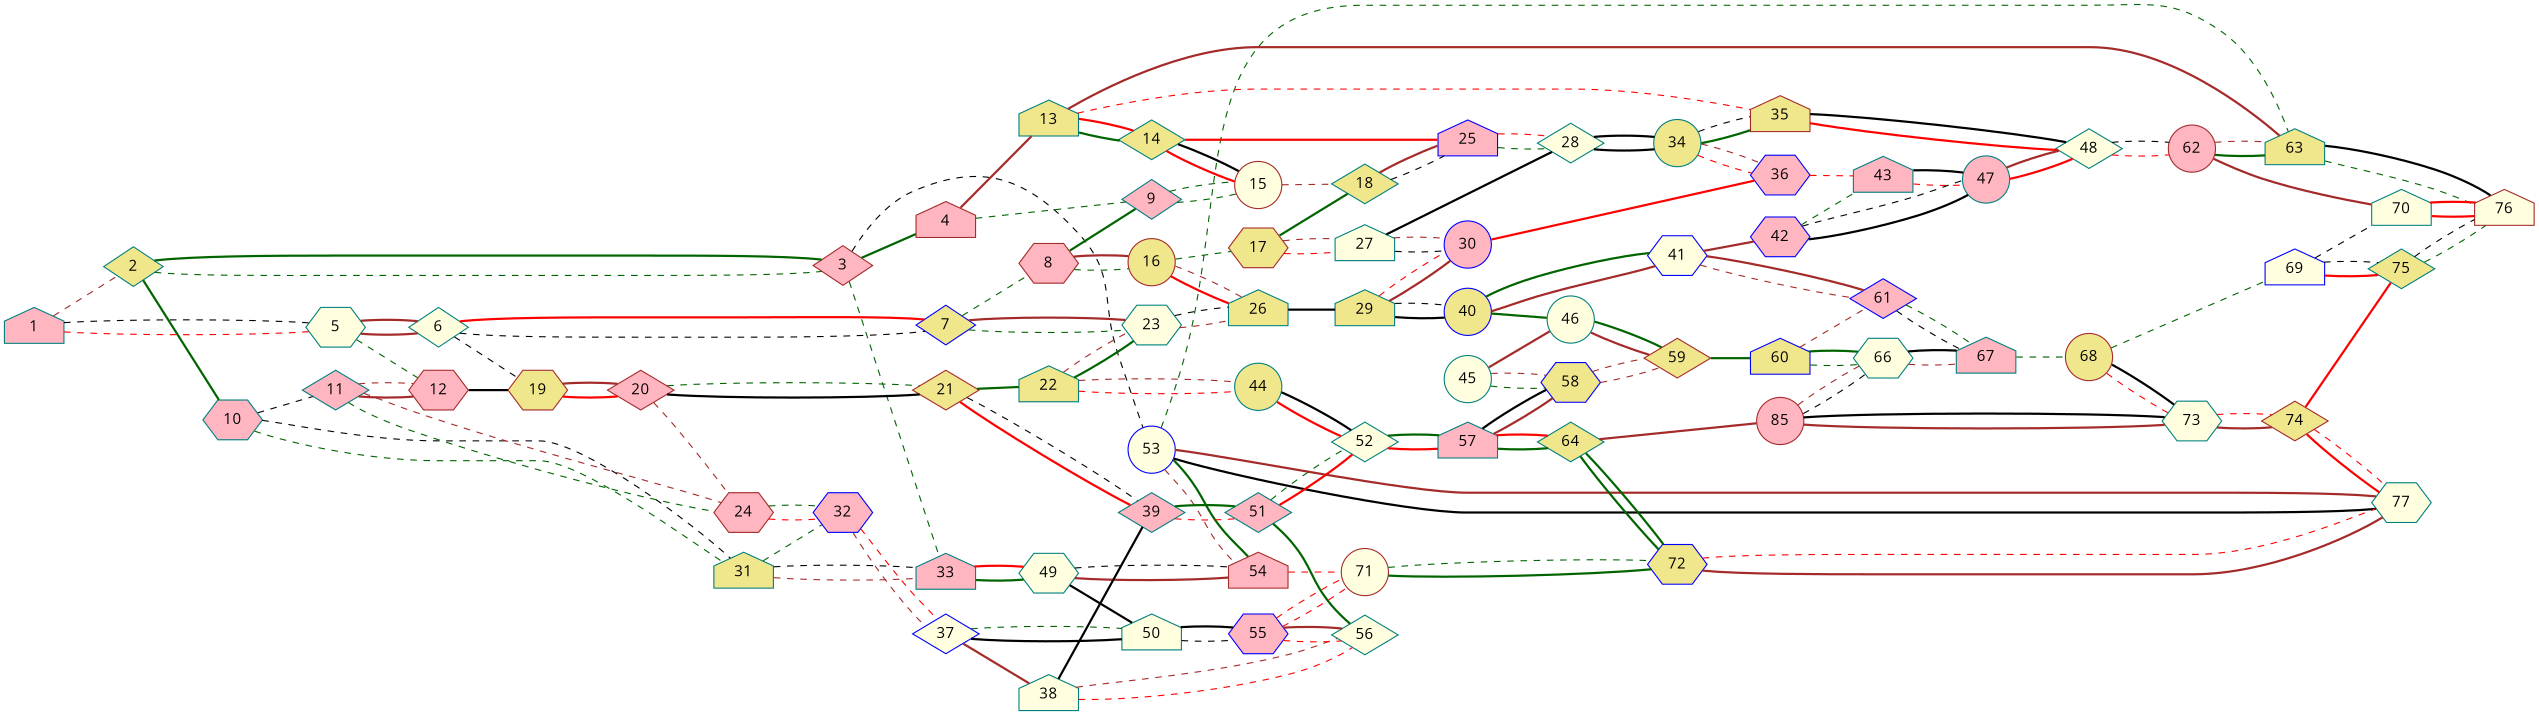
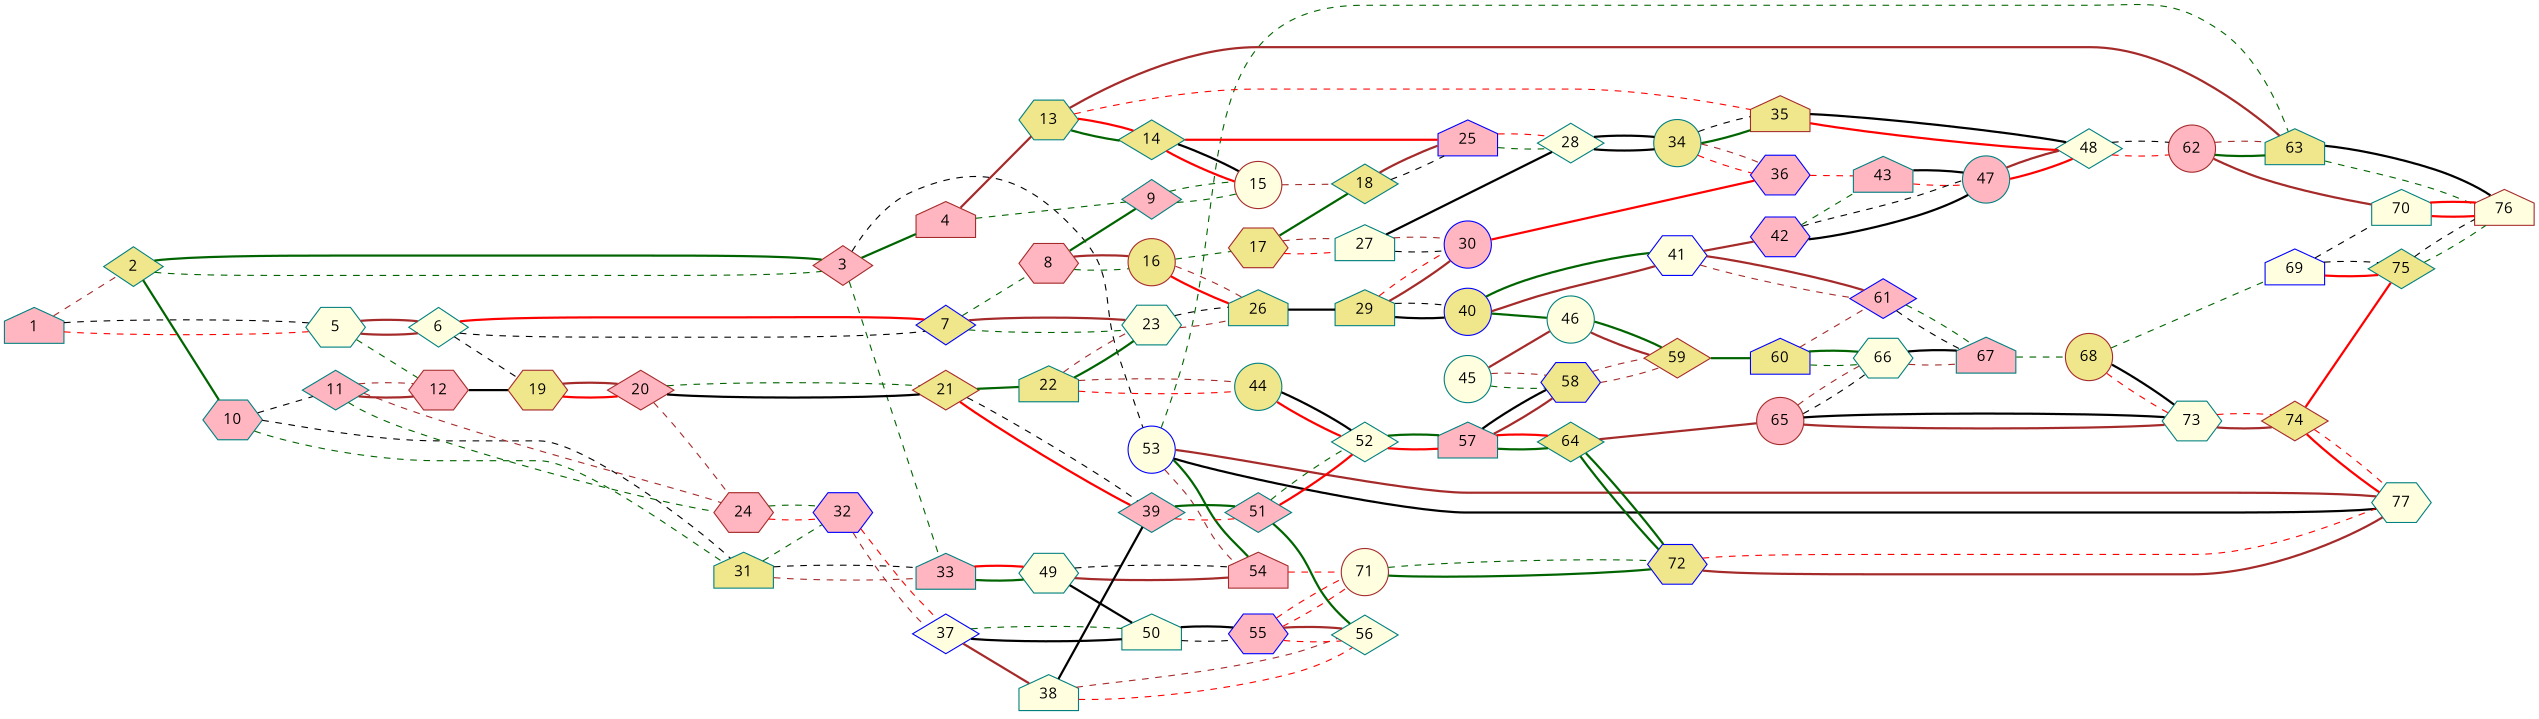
node "13": shape house -> hexagon
node "85": label "85" -> "65"
